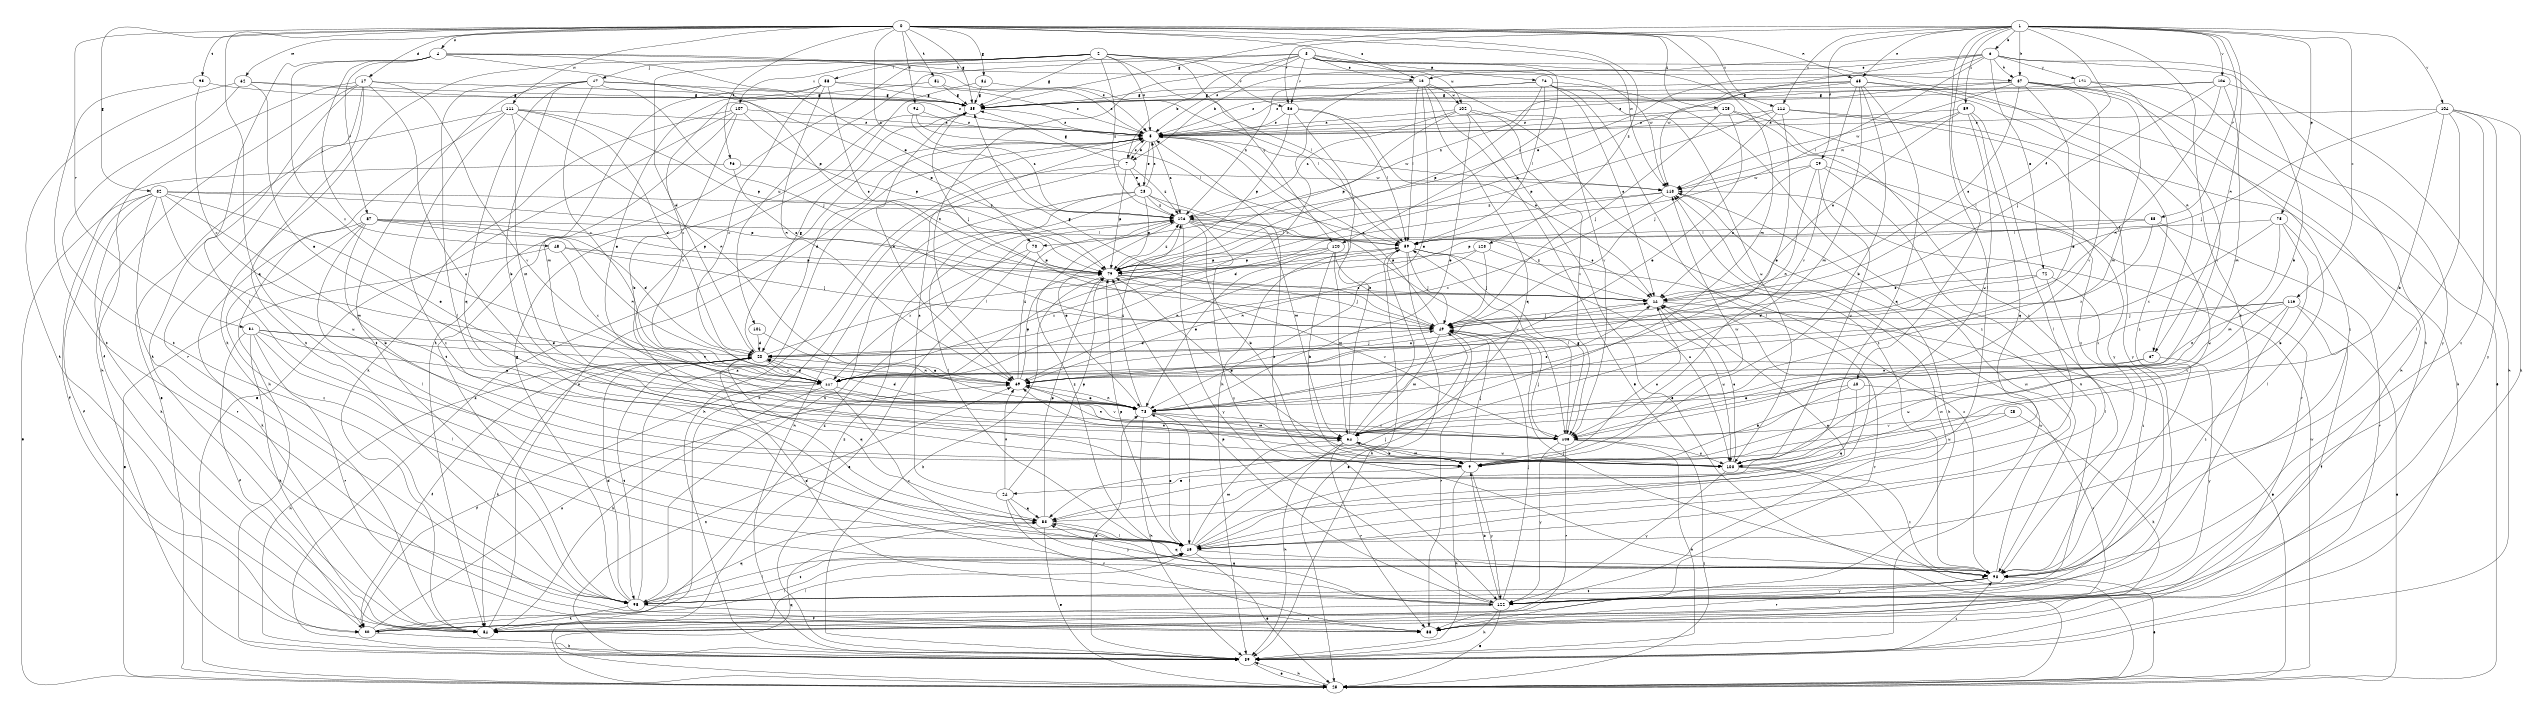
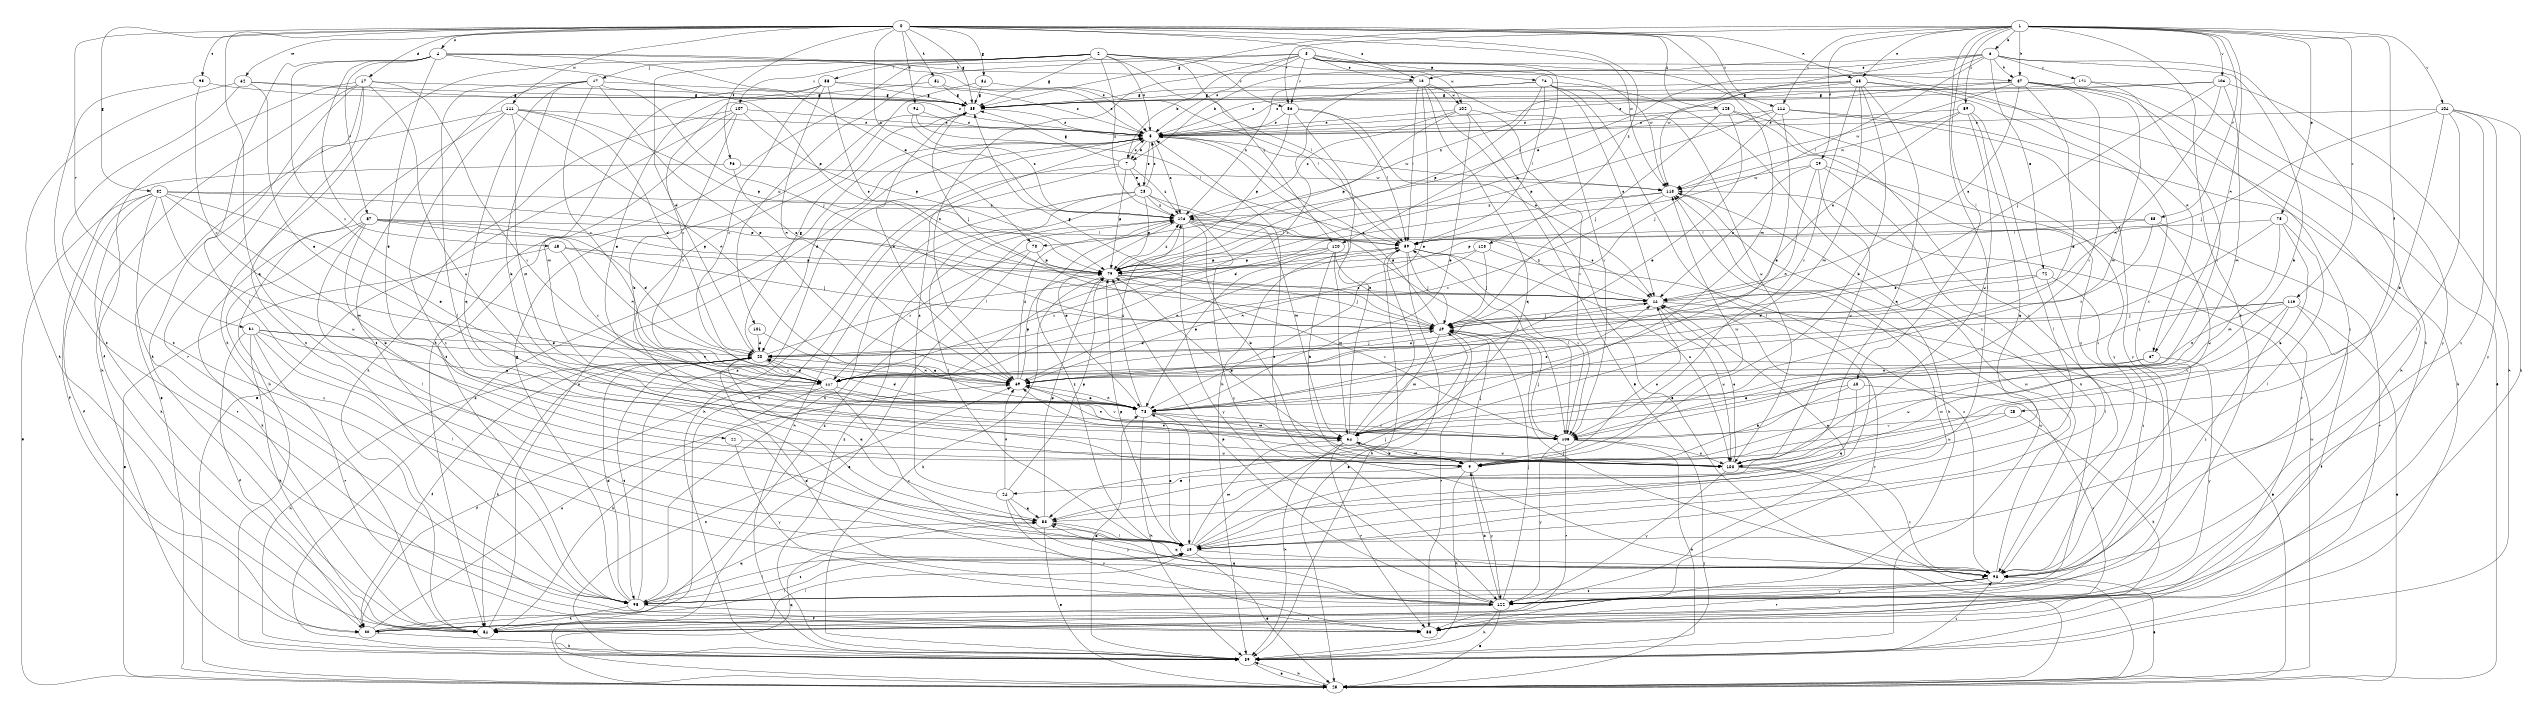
edge "47" -> "79": now "47" -> "69"
edge "1" -> "14": now "1" -> "28"
edge "102" -> "93": removed, label "s"
edge "59" -> "108": label "g" -> "v"
node "22": added
